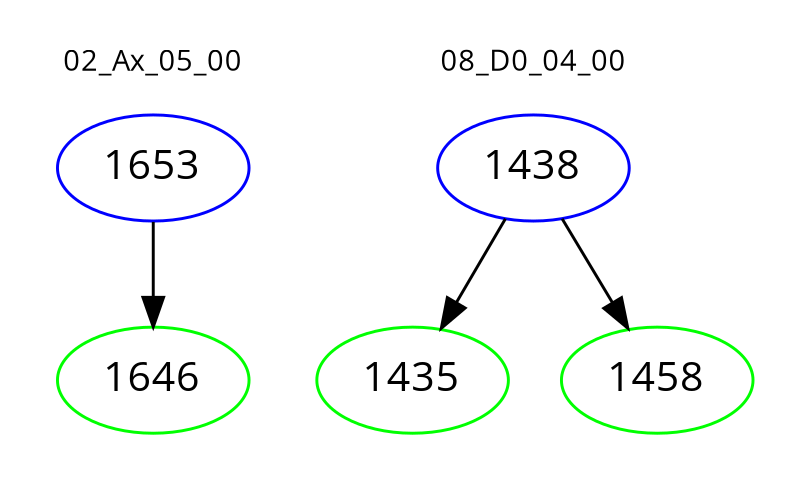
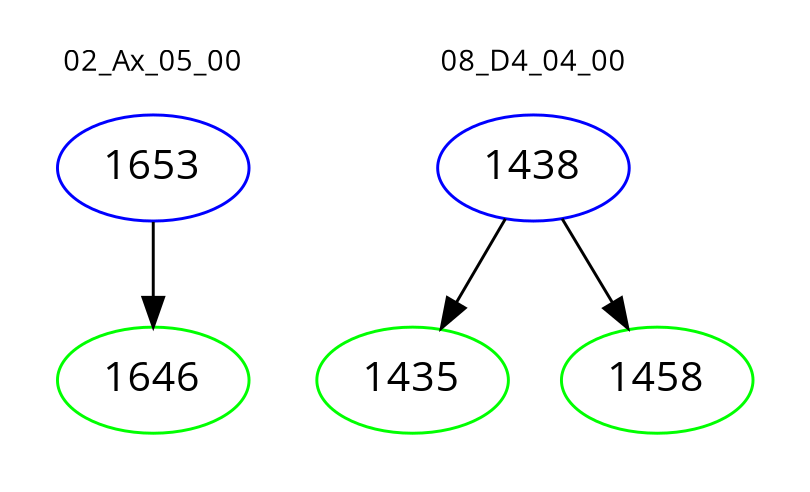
cluster "08_D0_04_00": label "08_D0_04_00" -> "08_D4_04_00"
